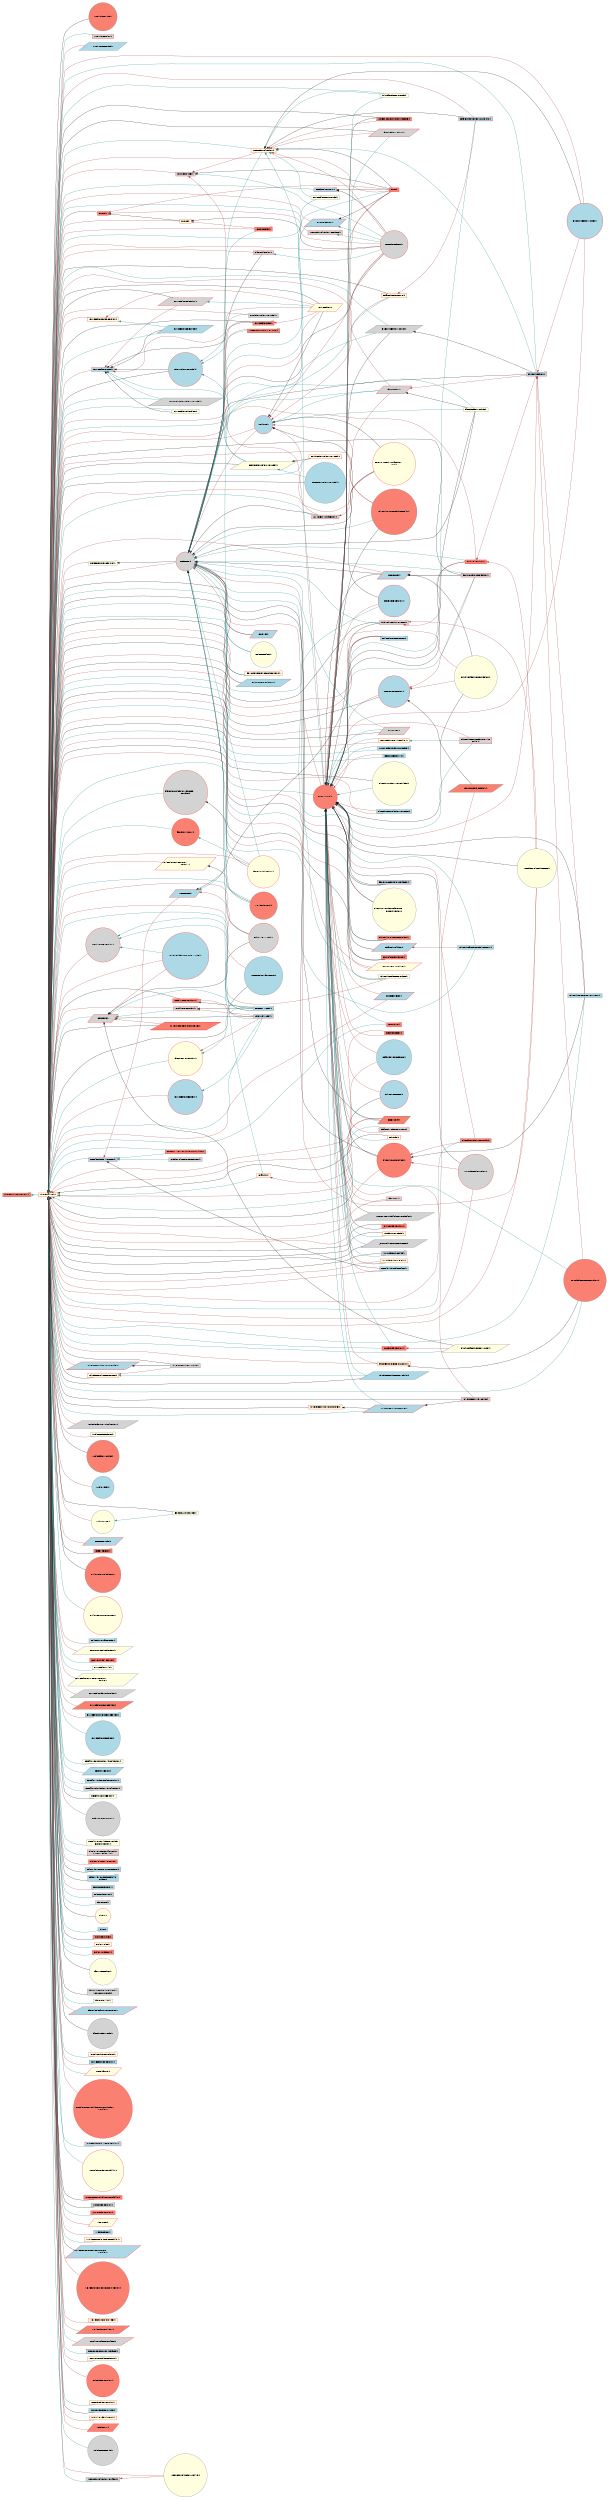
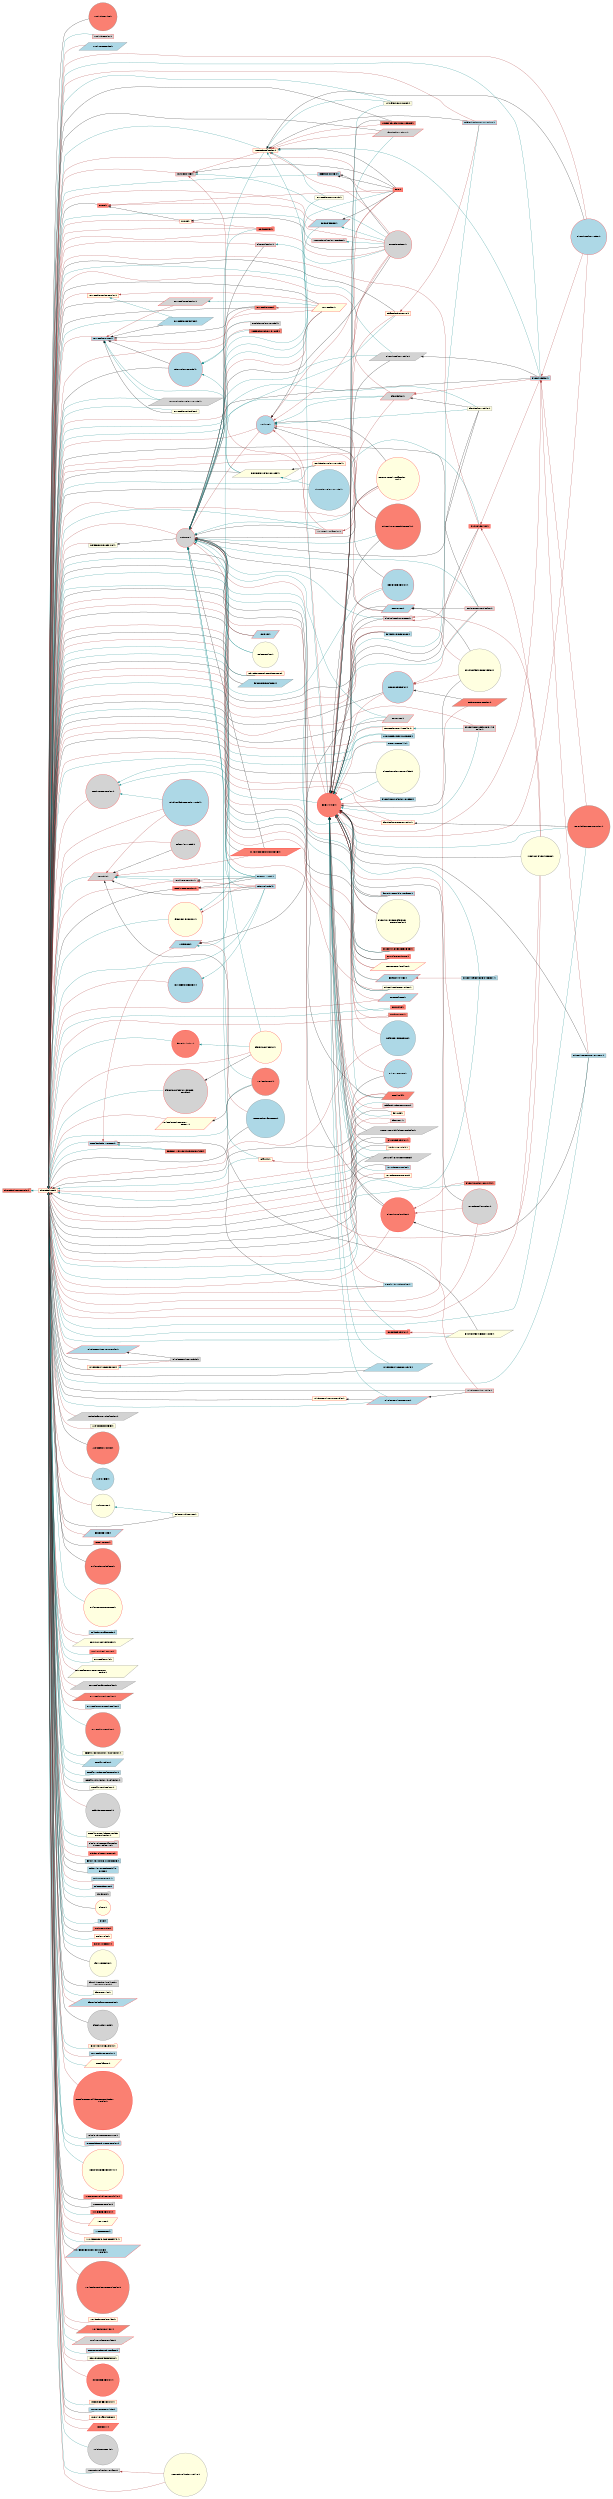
edge "EditorViewModel.h" -> "Delegate.h": now "DynamicExtensionContainer.h" -> "Delegate.h"
edge "IDisplayClusterOperatorApp.h" -> "DetailsDisplayManager.h": now "IDisplayClusterOperatorApp.h" -> "SharedPointer.h"
node "CurveEditorTreeFilter.h": fillcolor lightblue -> salmon
